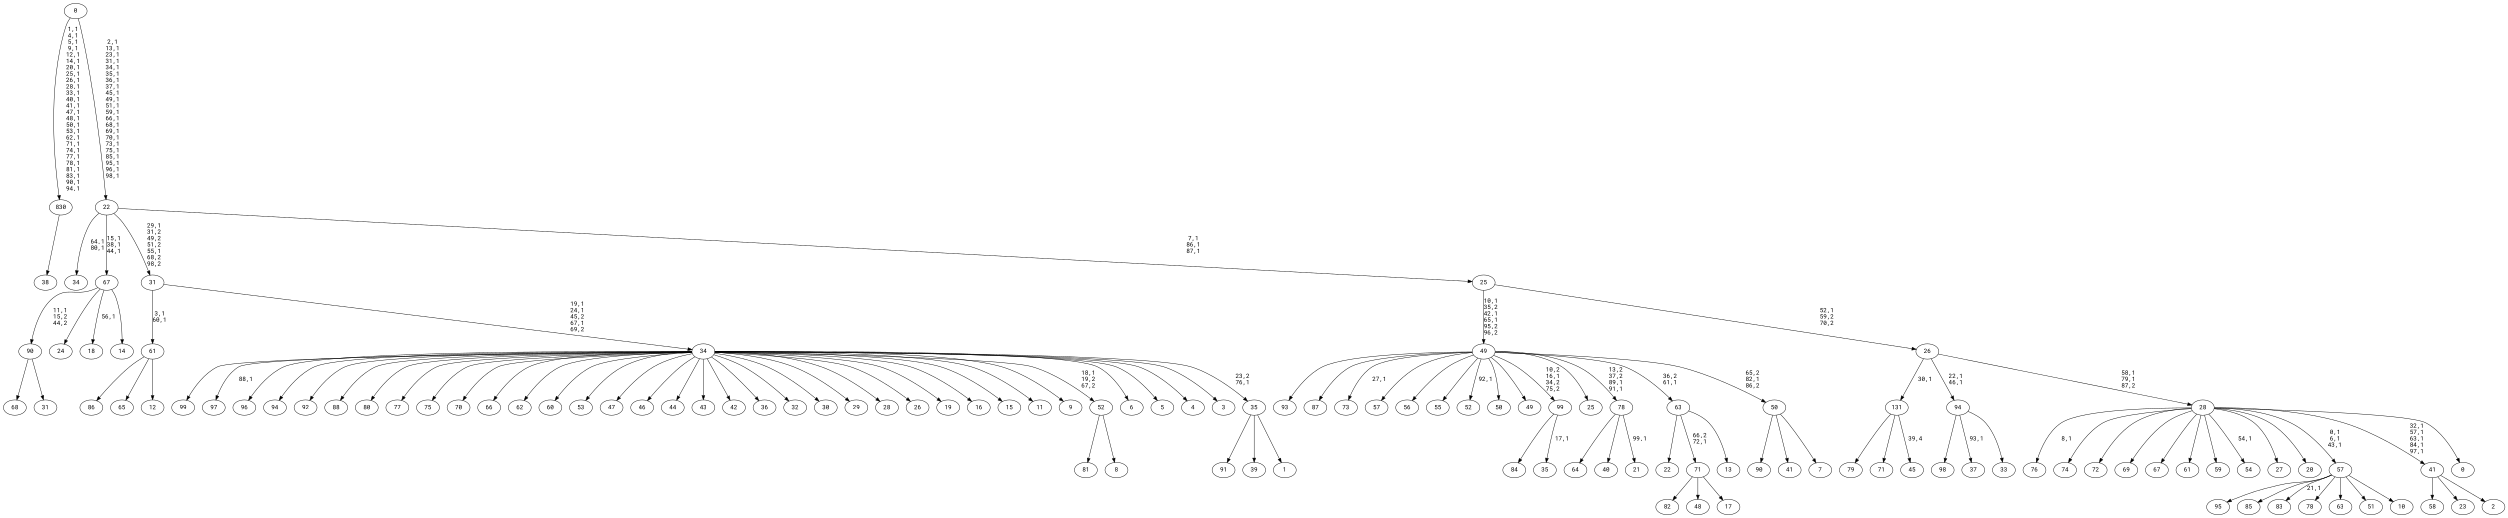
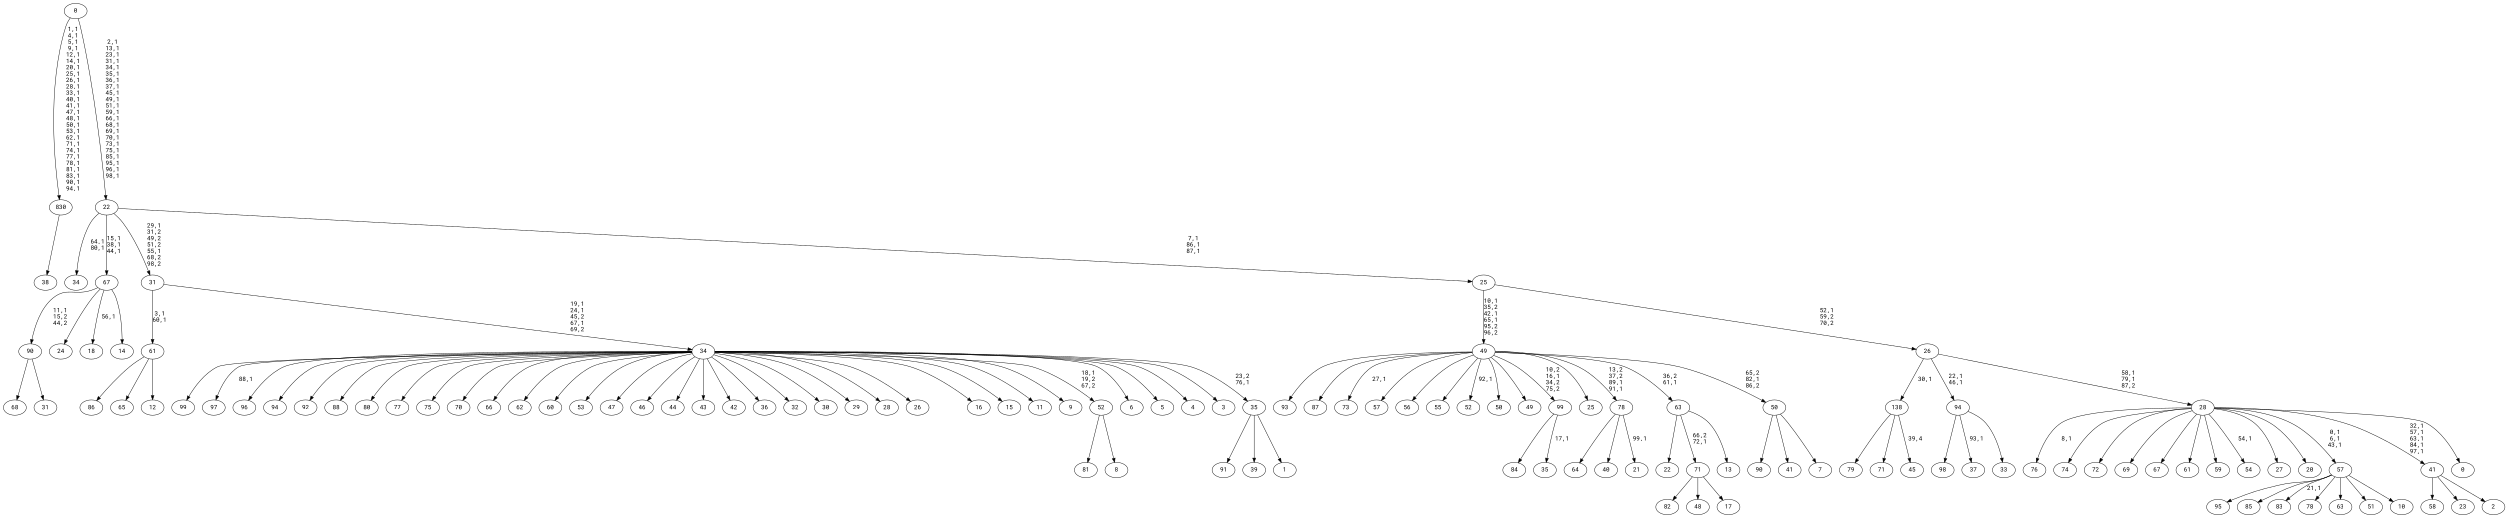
node "19": removed
node "131": label "131" -> "138"
